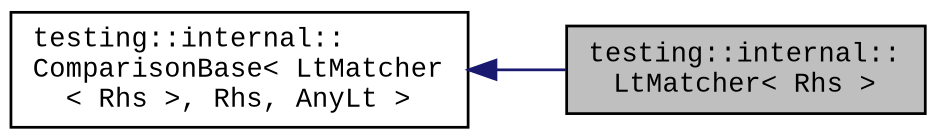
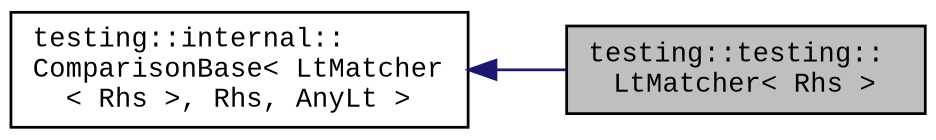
node "testing::internal:: LtMatcher< Rhs >": label "testing::internal:: LtMatcher< Rhs >" -> "testing::testing:: LtMatcher< Rhs >"
